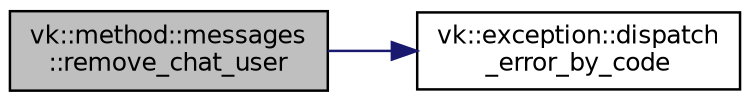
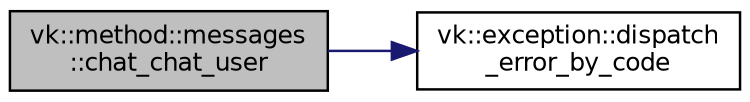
node "vk::method::messages ::remove_chat_user": label "vk::method::messages ::remove_chat_user" -> "vk::method::messages ::chat_chat_user"
